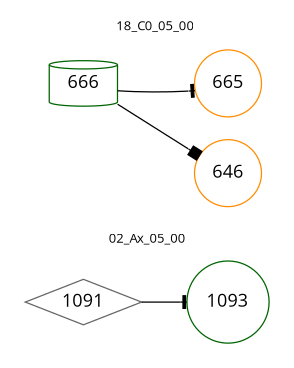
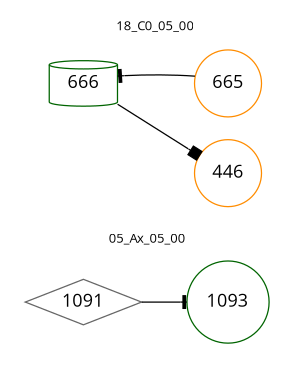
edge "666" -> "665": reversed
node "646": label "646" -> "446"
cluster "02_Ax_05_00": label "02_Ax_05_00" -> "05_Ax_05_00"
